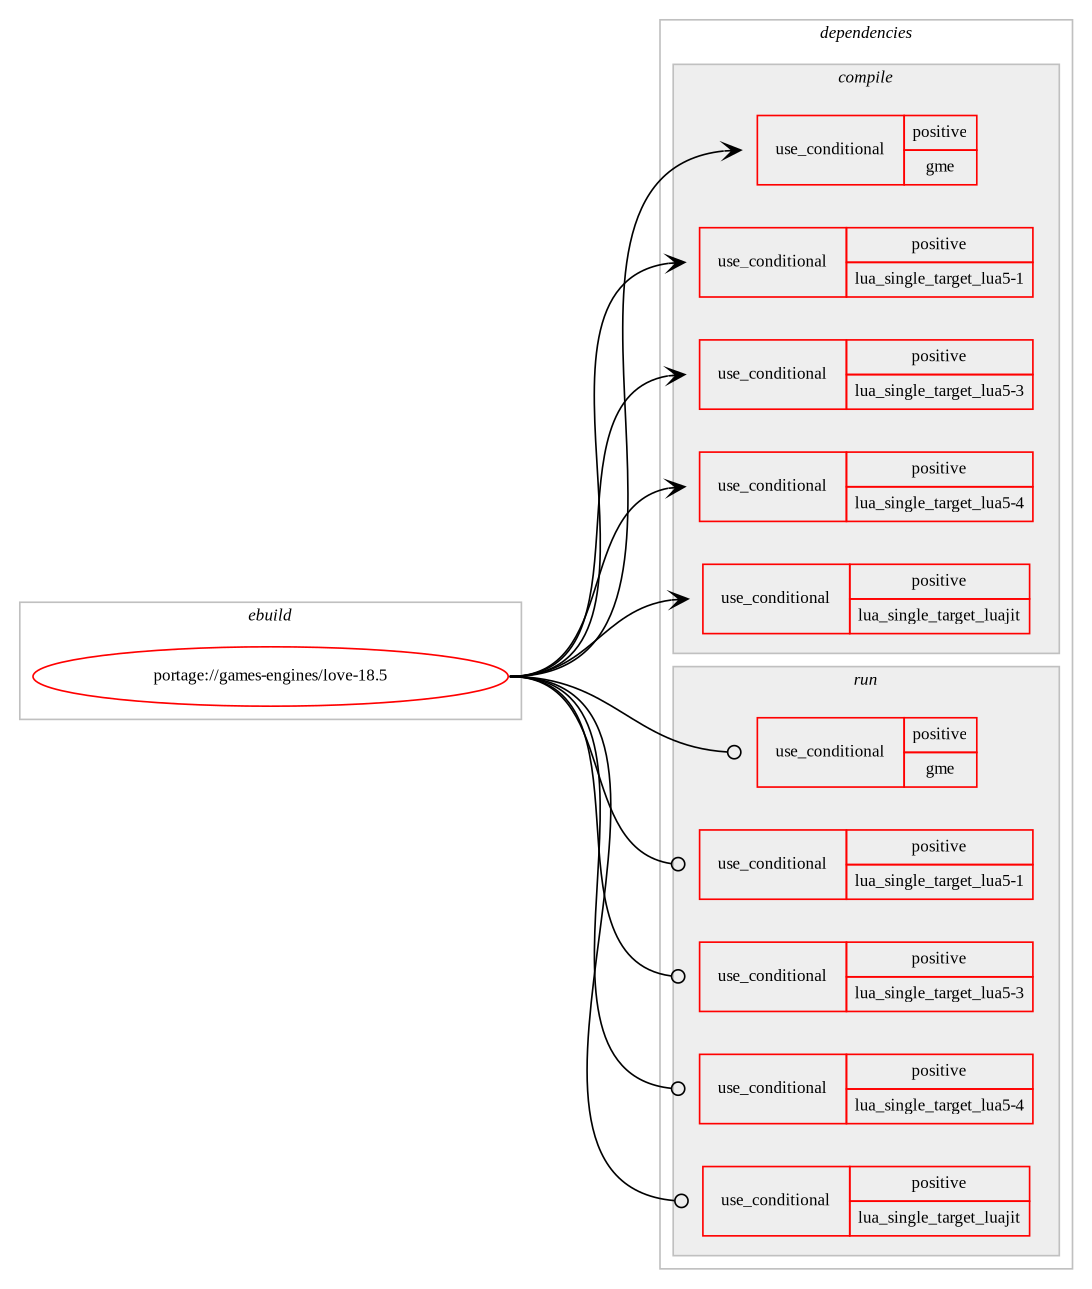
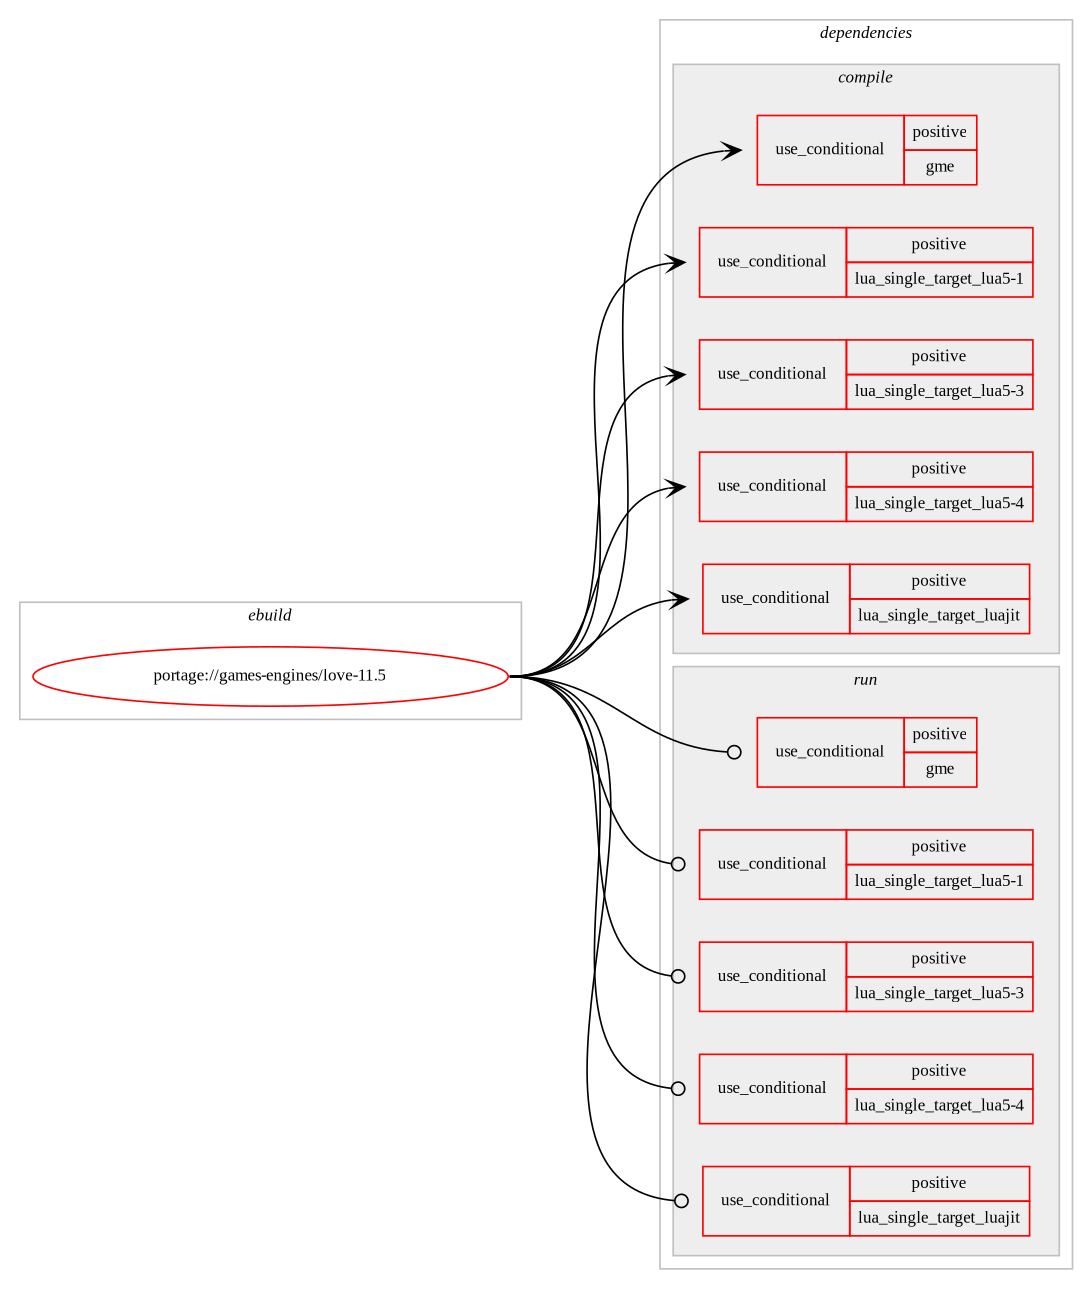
node "portage://games-engines/love-18.5": label "portage://games-engines/love-18.5" -> "portage://games-engines/love-11.5"
